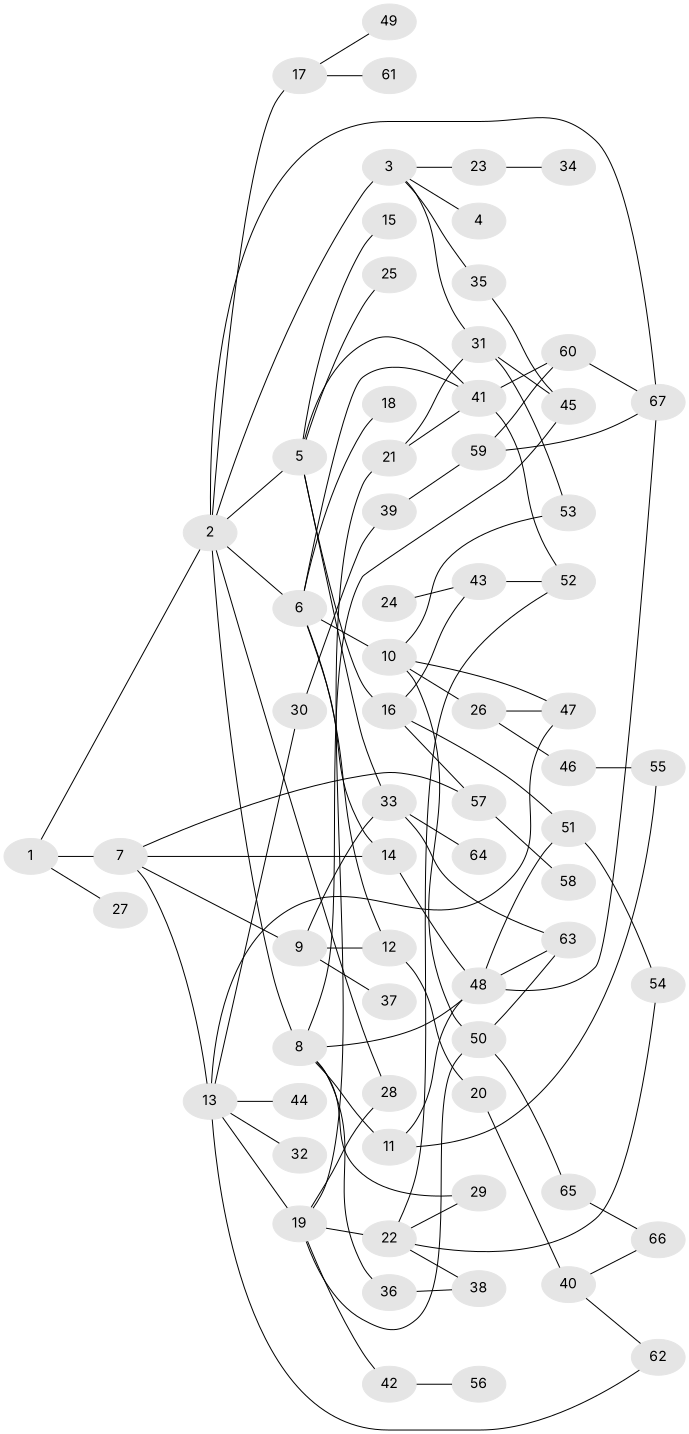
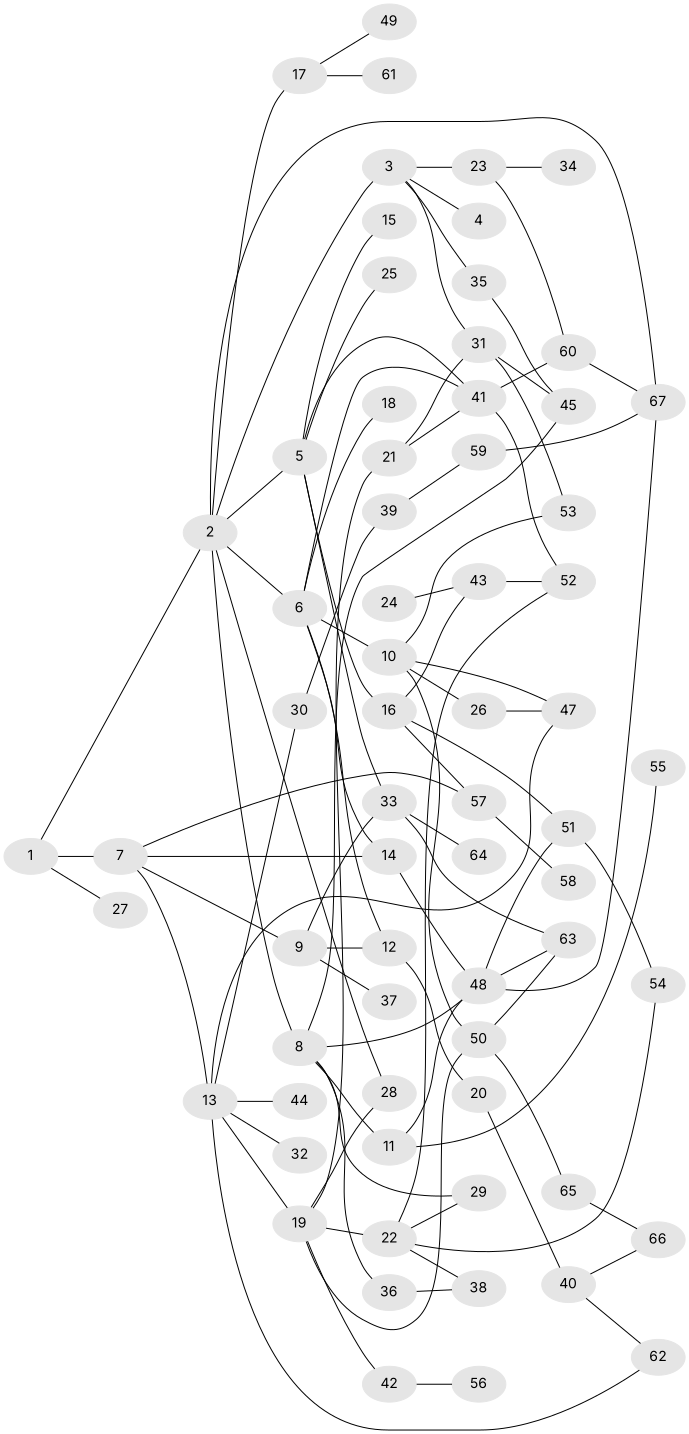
edge "60" -- "59": now "60" -- "23"
node "46": removed
